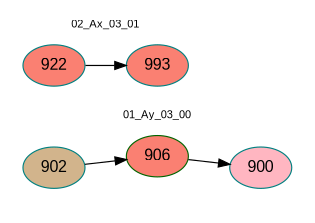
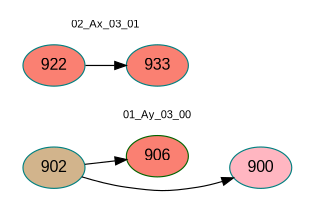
node "993": label "993" -> "933"
edge "906" -> "900": now "902" -> "900"
